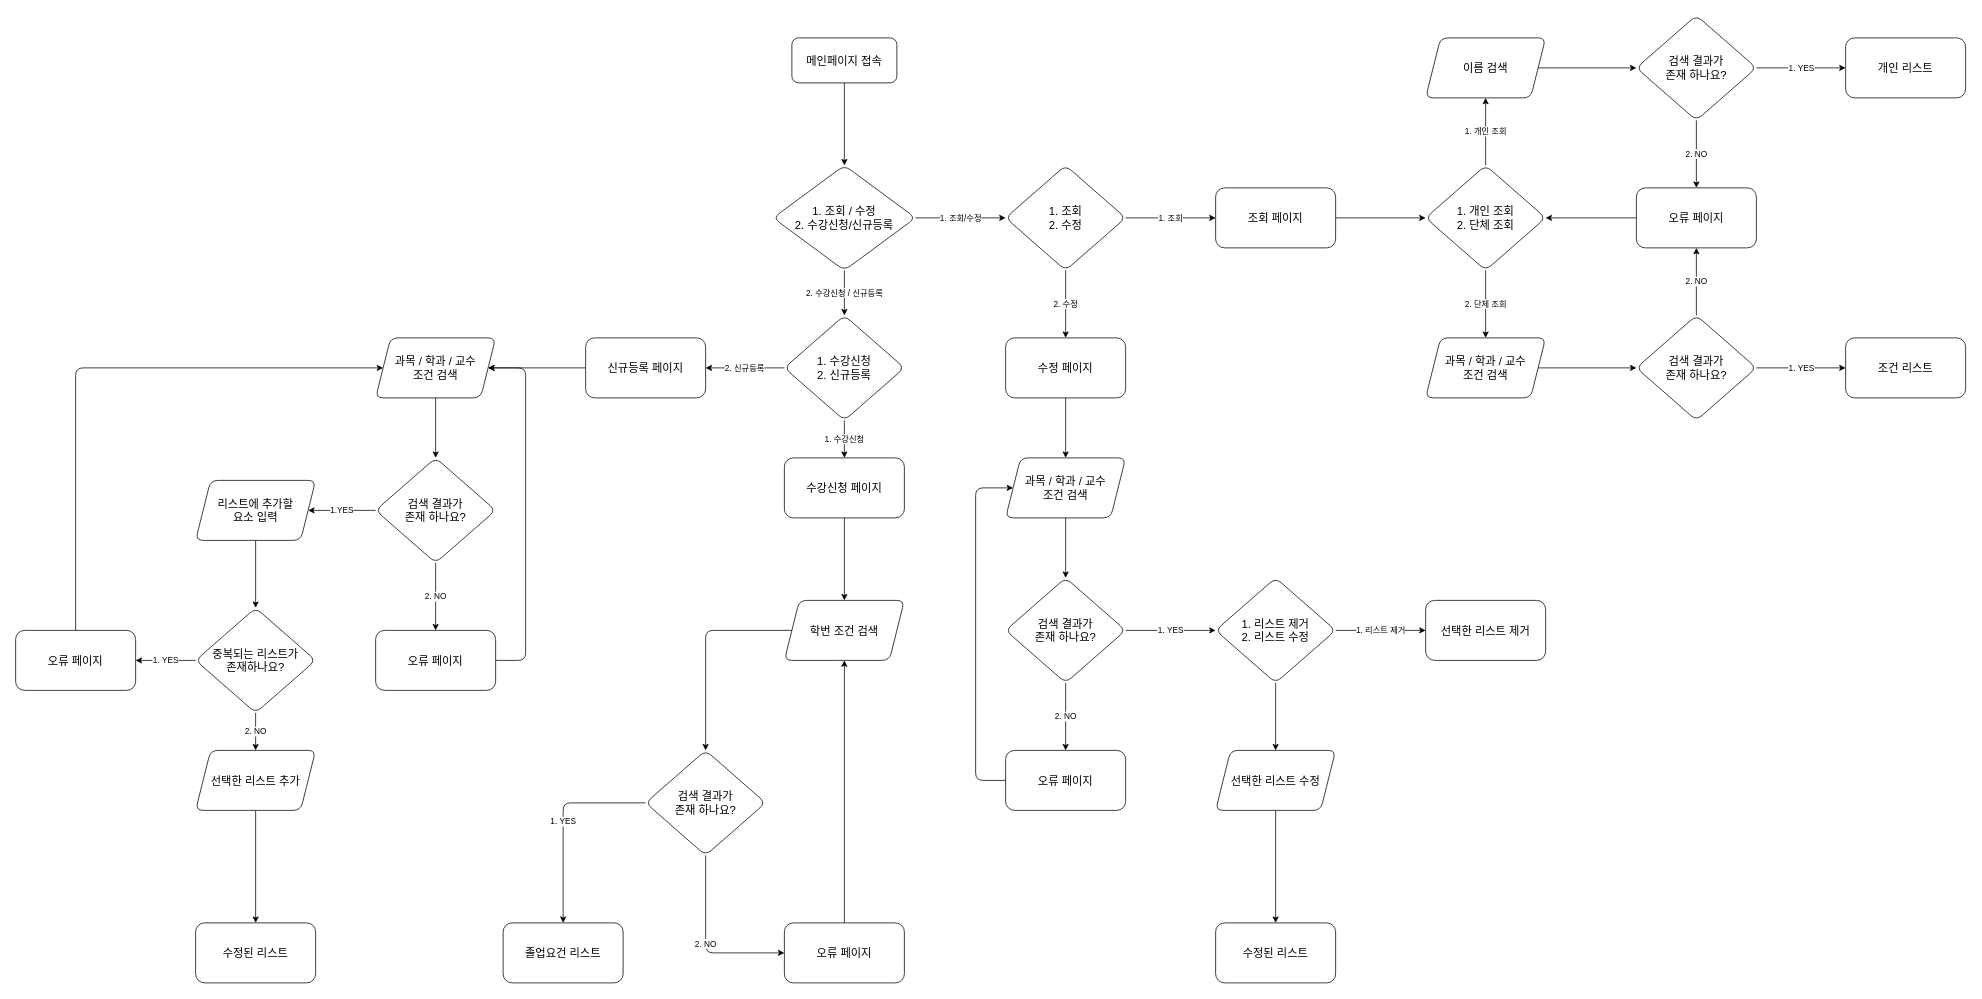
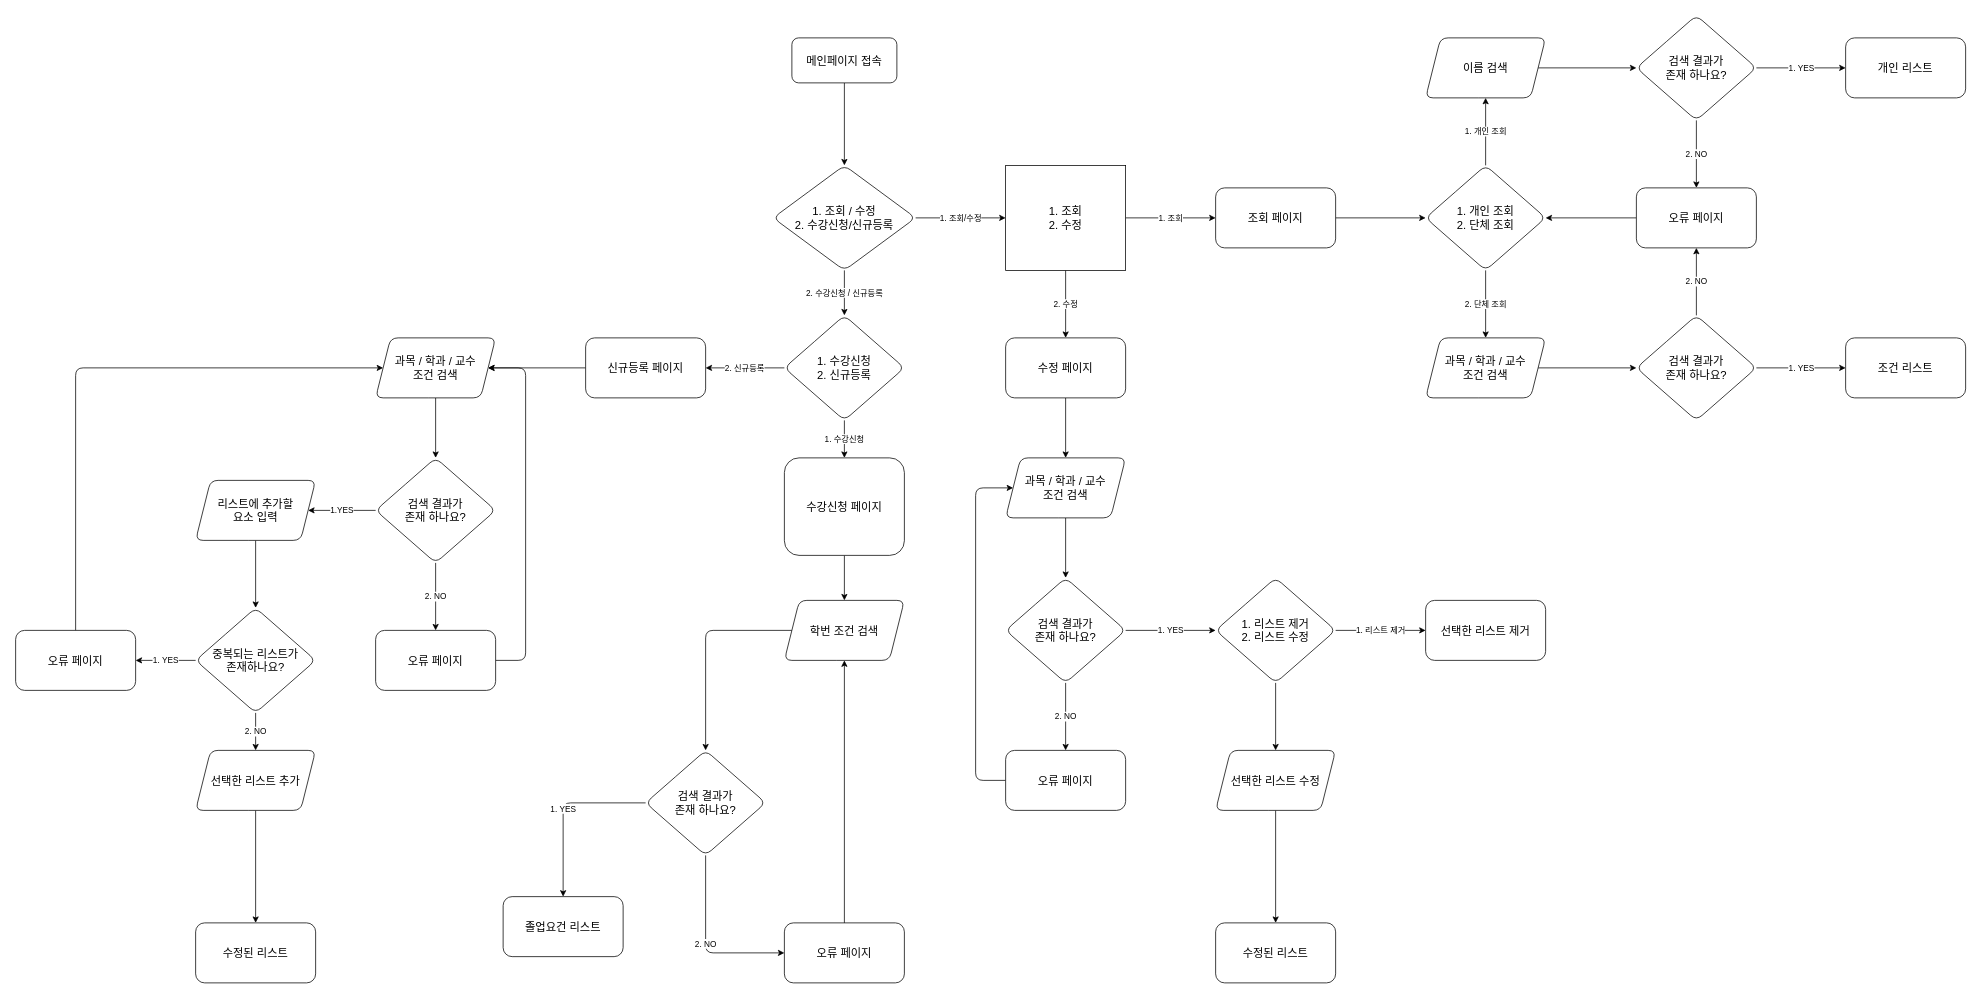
node "1. 조회 2. 수정": shape diamond -> rectangle
node "수강신청 페이지": size 120x60 -> 120x98
node "졸업요건 리스트": moved (563, 953) -> (563, 927)
